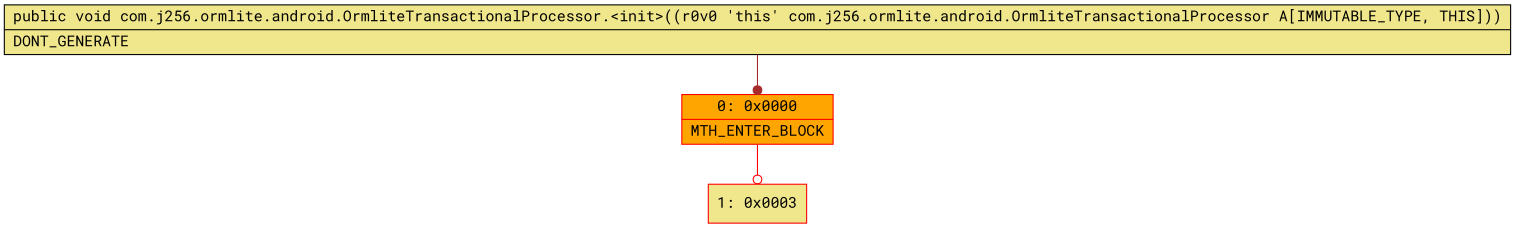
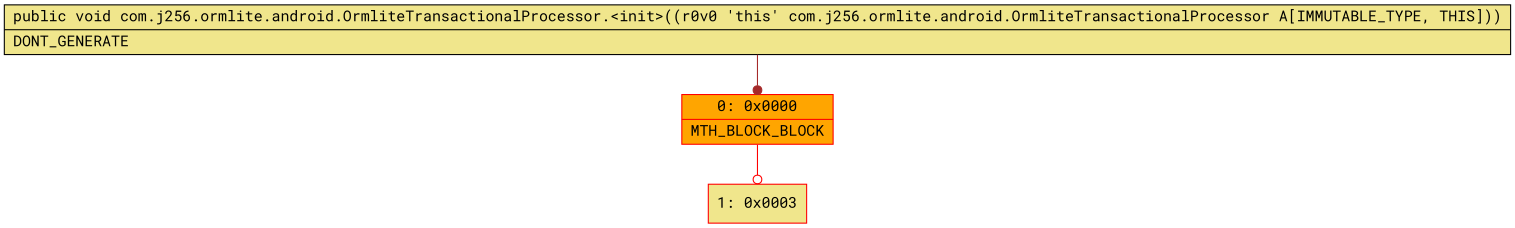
node "0: 0x0000": text "MTH_ENTER_BLOCK" -> "MTH_BLOCK_BLOCK"
